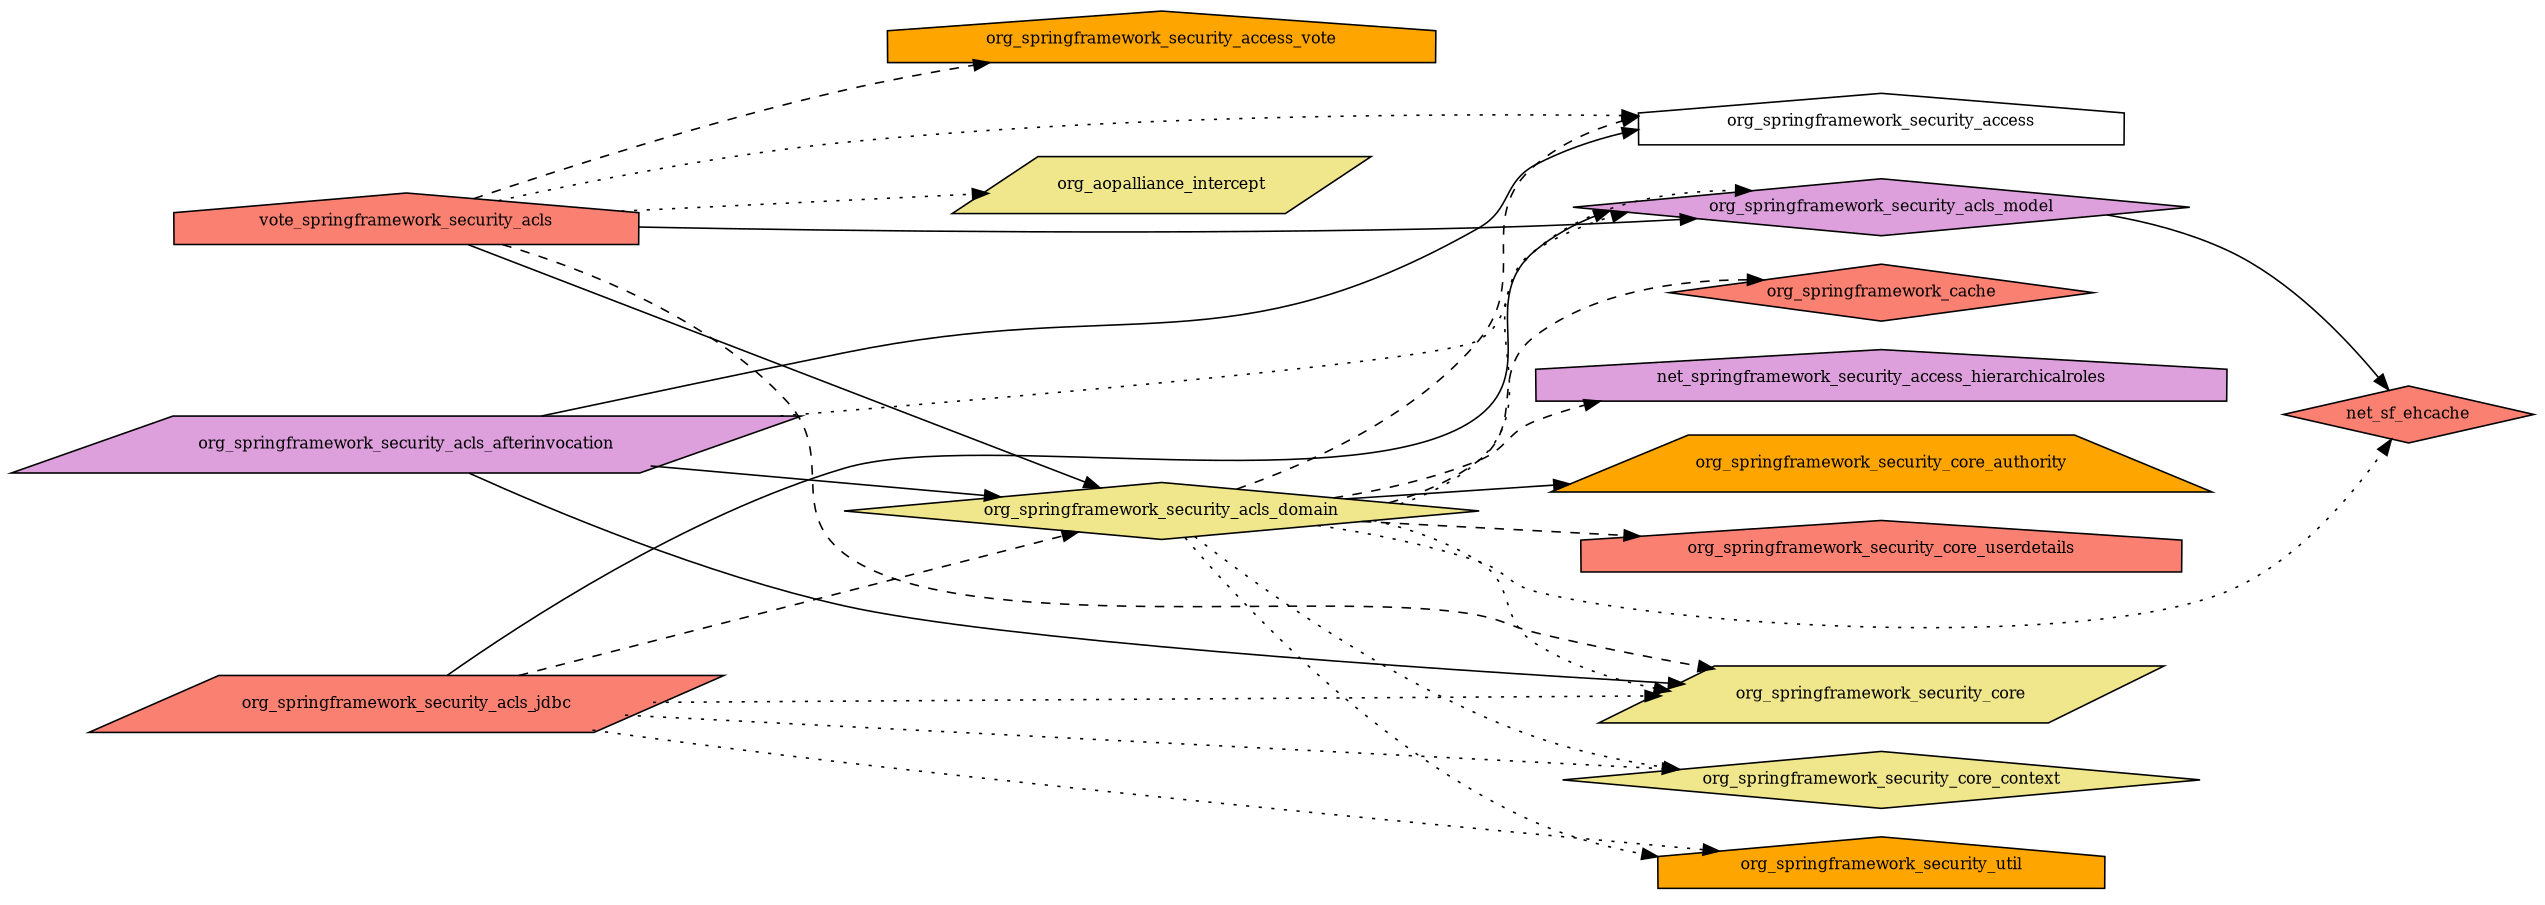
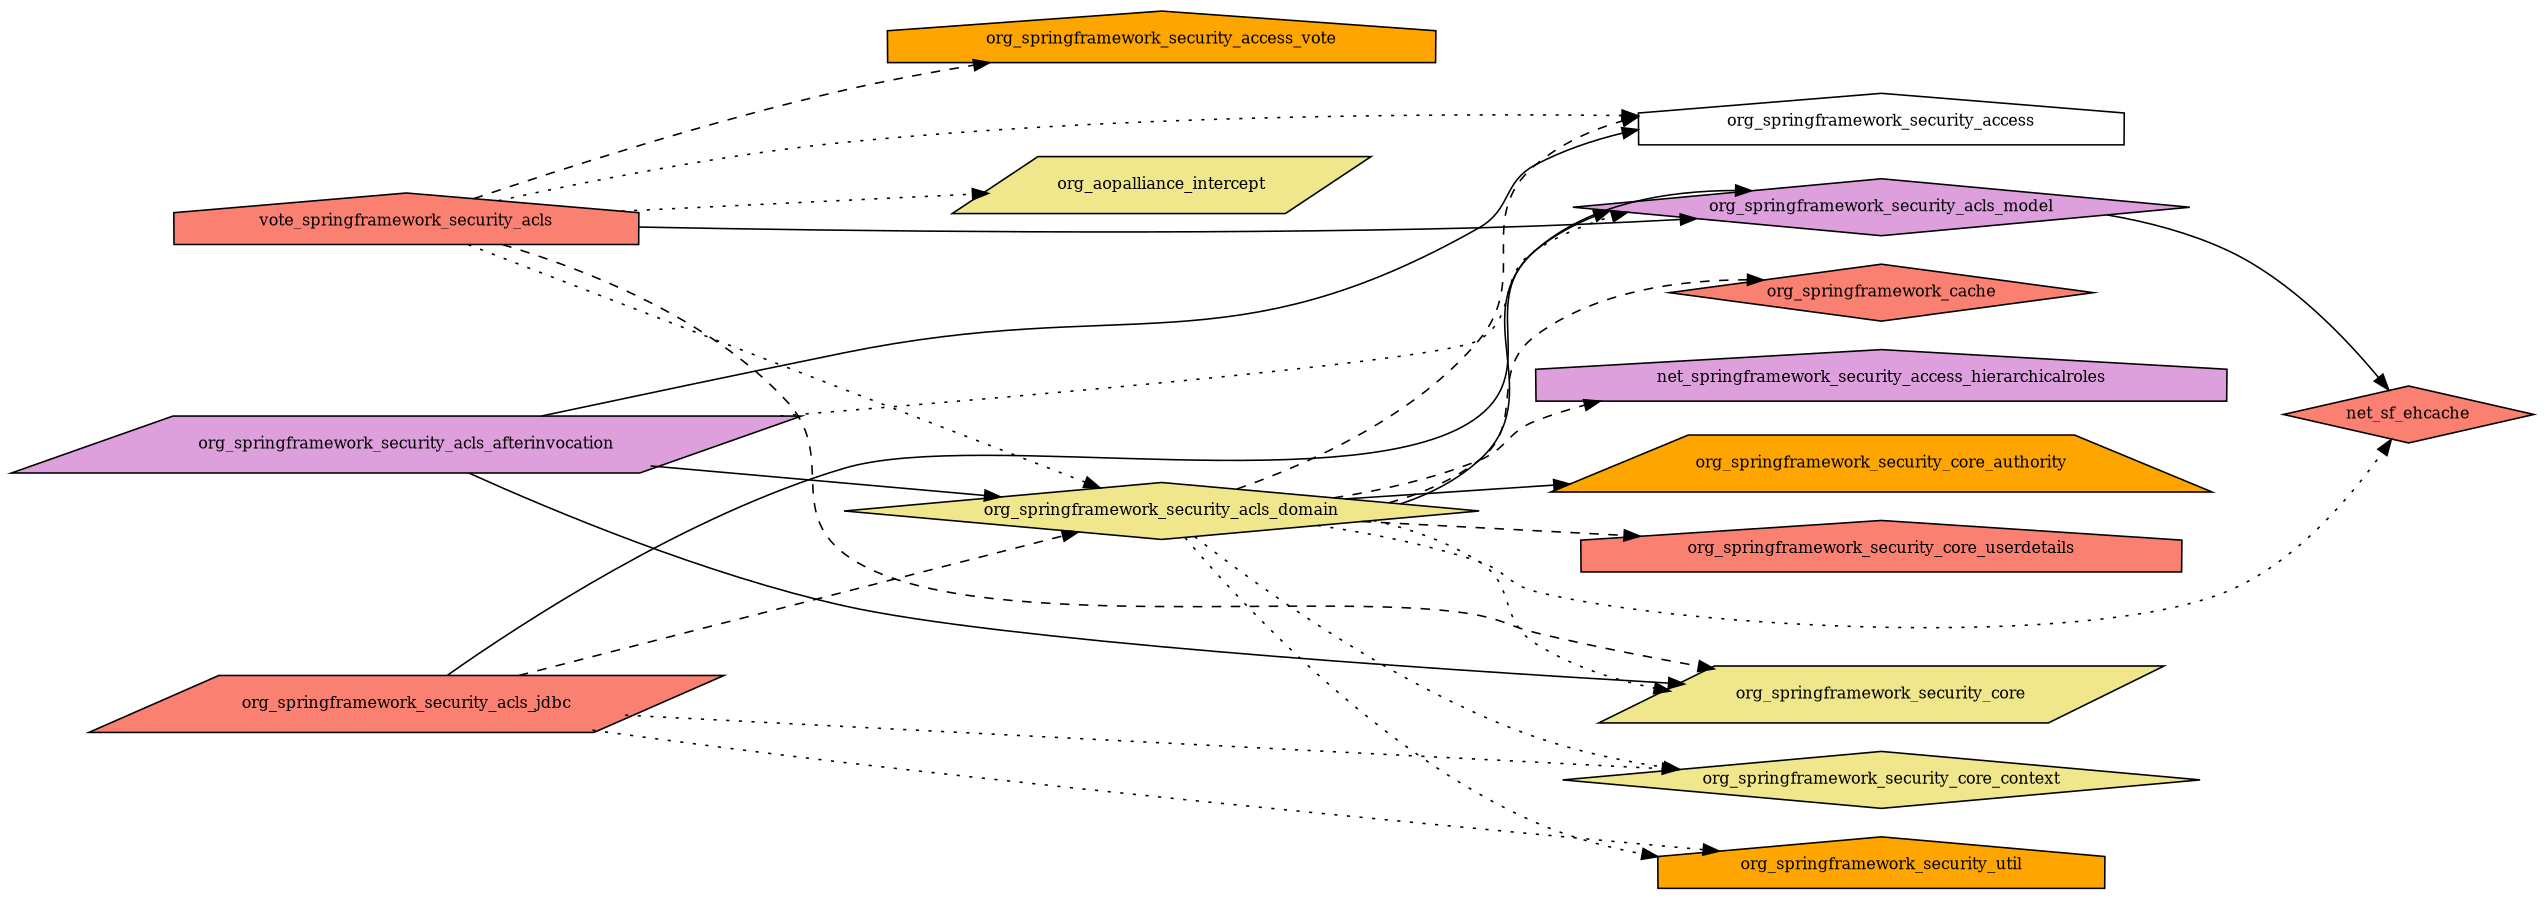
edge "org_springframework_security_acls_domain" -> "org_springframework_security_acls_model": style dotted -> solid
edge "vote_springframework_security_acls" -> "org_springframework_security_acls_domain": style solid -> dotted
edge "org_springframework_security_acls_jdbc" -> "org_springframework_security_core": removed
